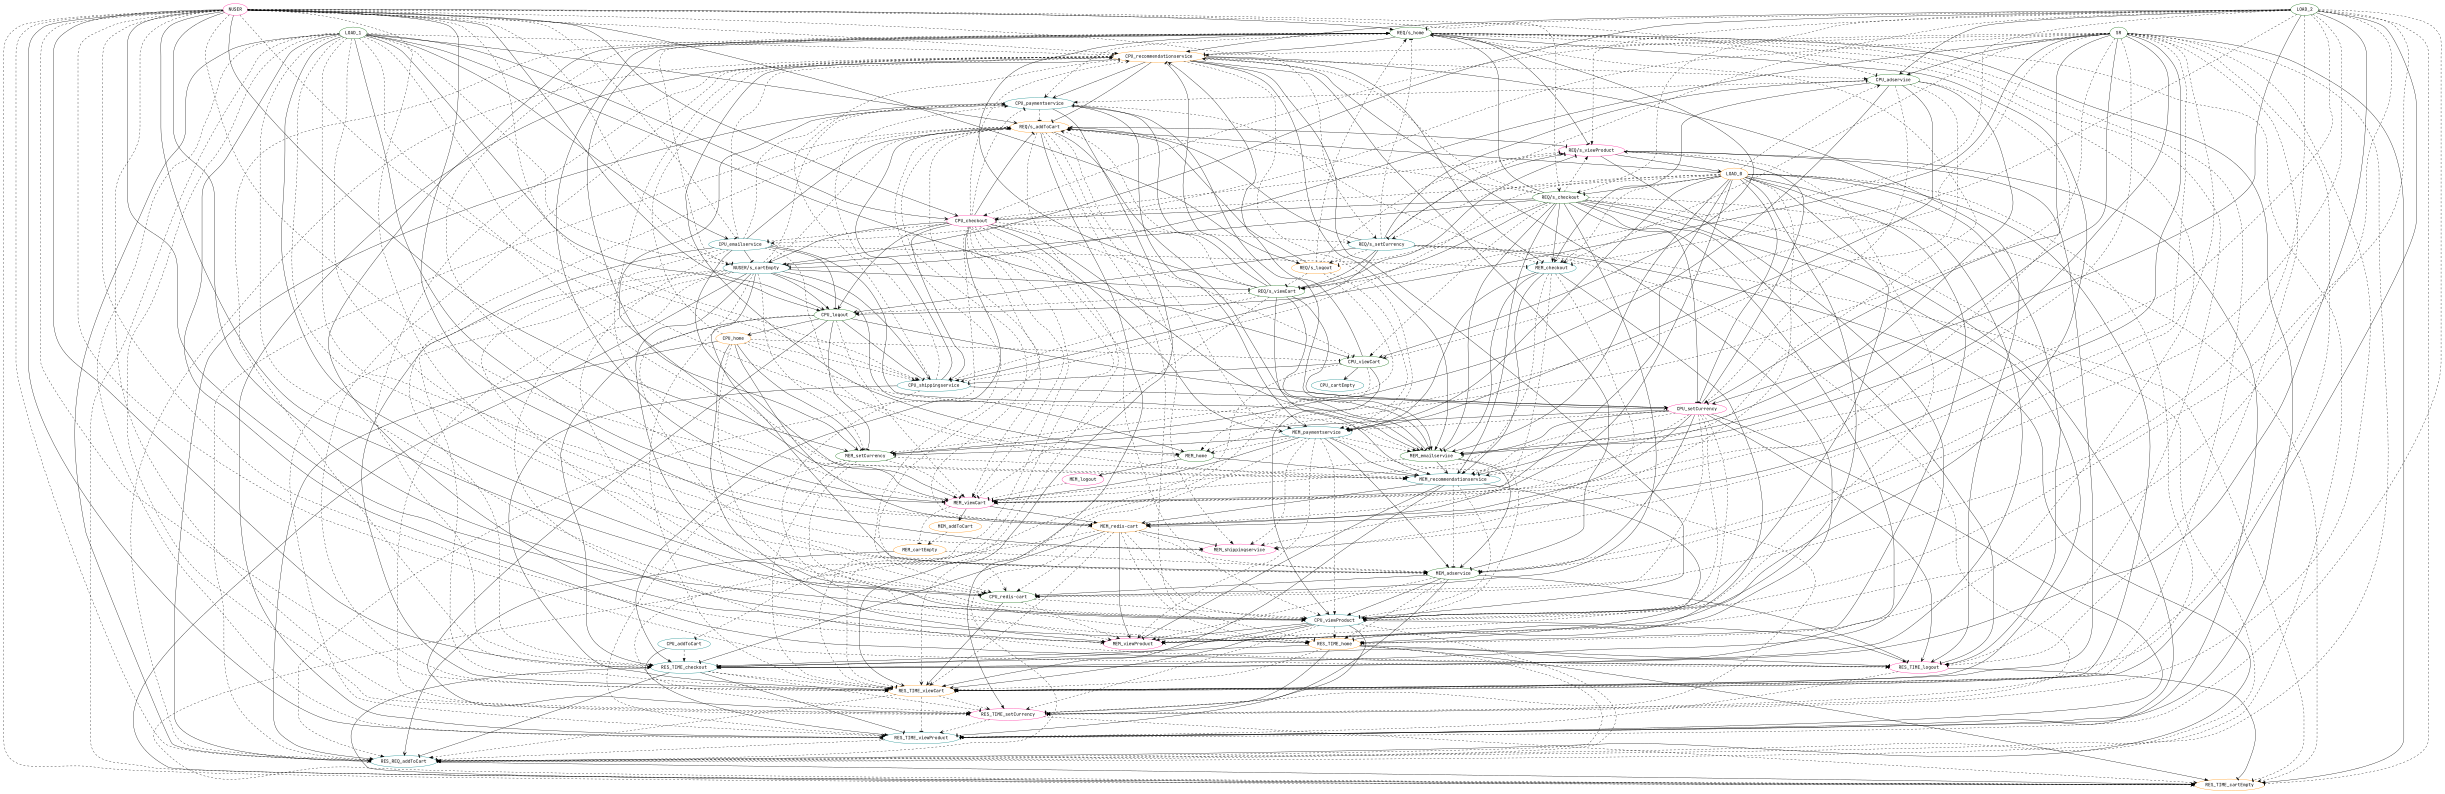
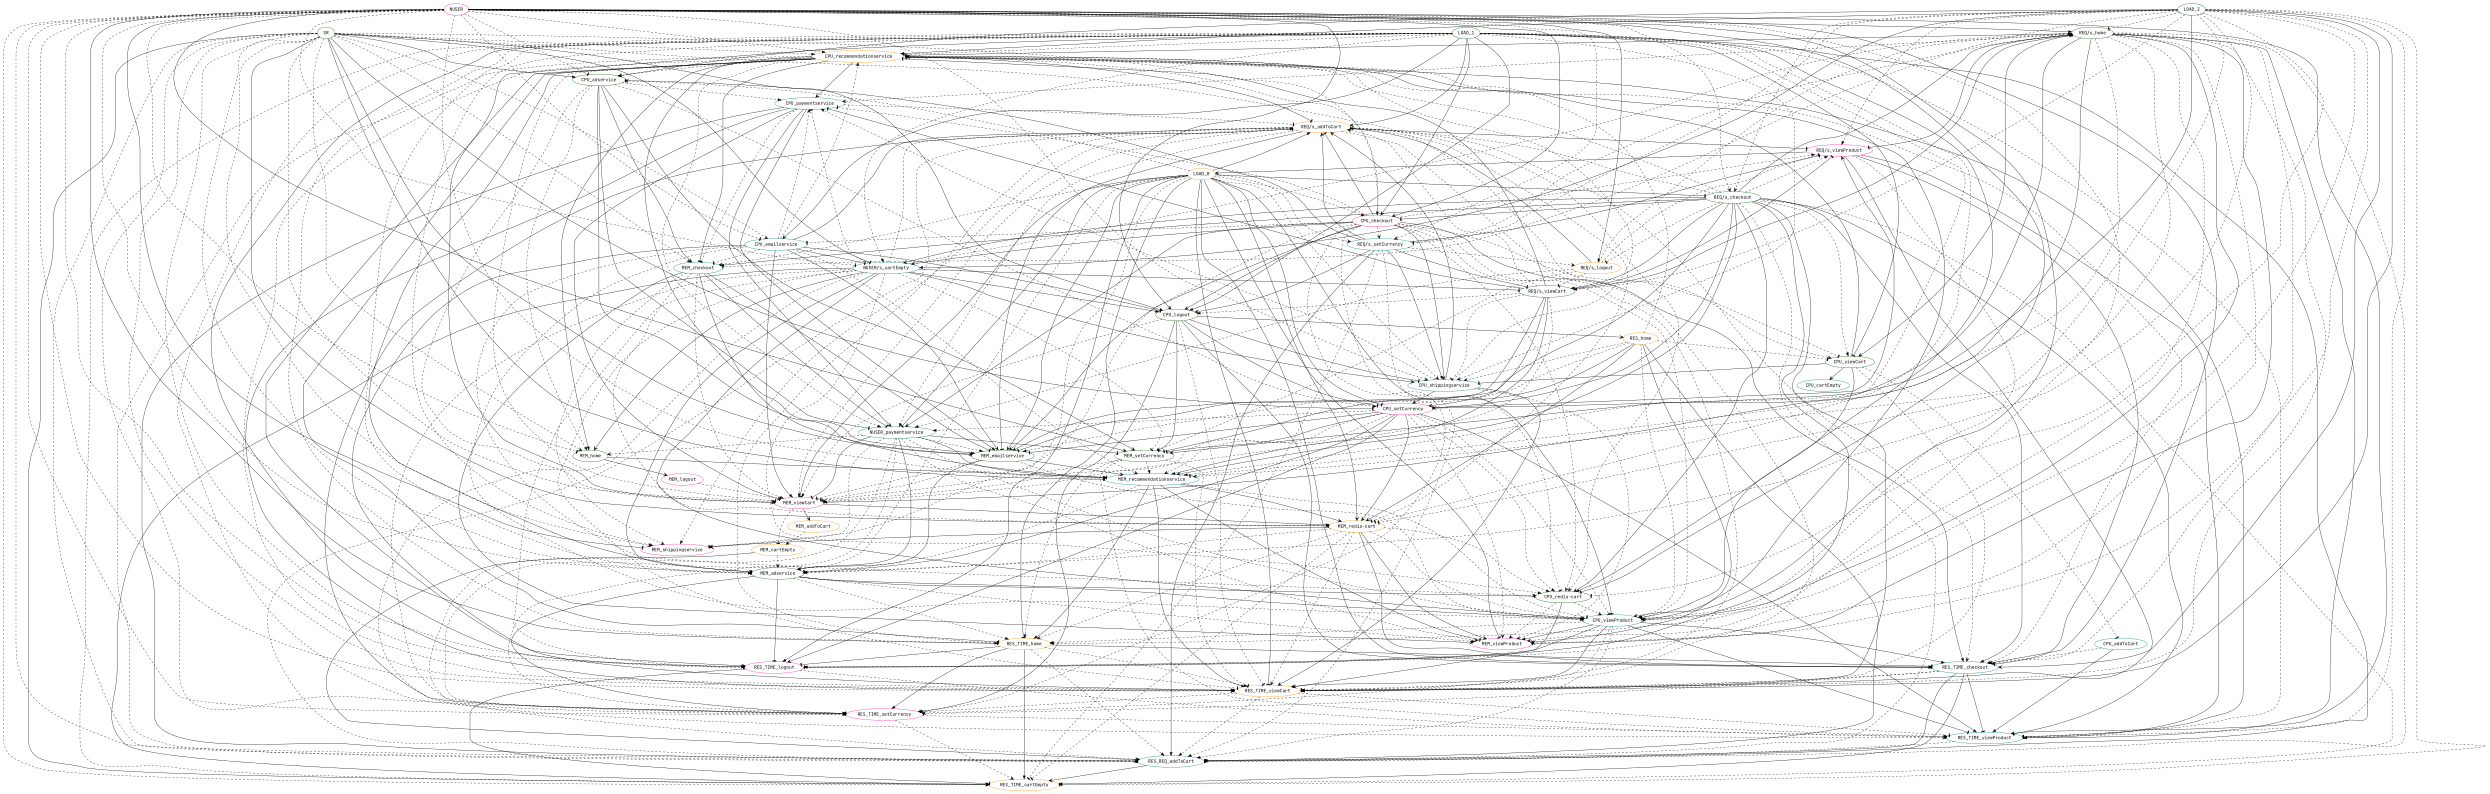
node "CPU_home": label "CPU_home" -> "RES_home"
node "MEM_paymentservice": label "MEM_paymentservice" -> "NUSER_paymentservice"
edge "REQ/s_setCurrency" -> "RES_TIME_setCurrency": now "REQ/s_setCurrency" -> "CPU_redis-cart"
